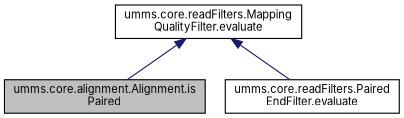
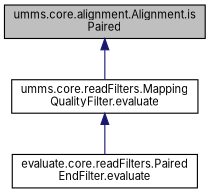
edge "umms.core.alignment.Alignment.is Paired" -> "umms.core.readFilters.Mapping QualityFilter.evaluate": reversed
node "umms.core.readFilters.Paired EndFilter.evaluate": label "umms.core.readFilters.Paired EndFilter.evaluate" -> "evaluate.core.readFilters.Paired EndFilter.evaluate"
